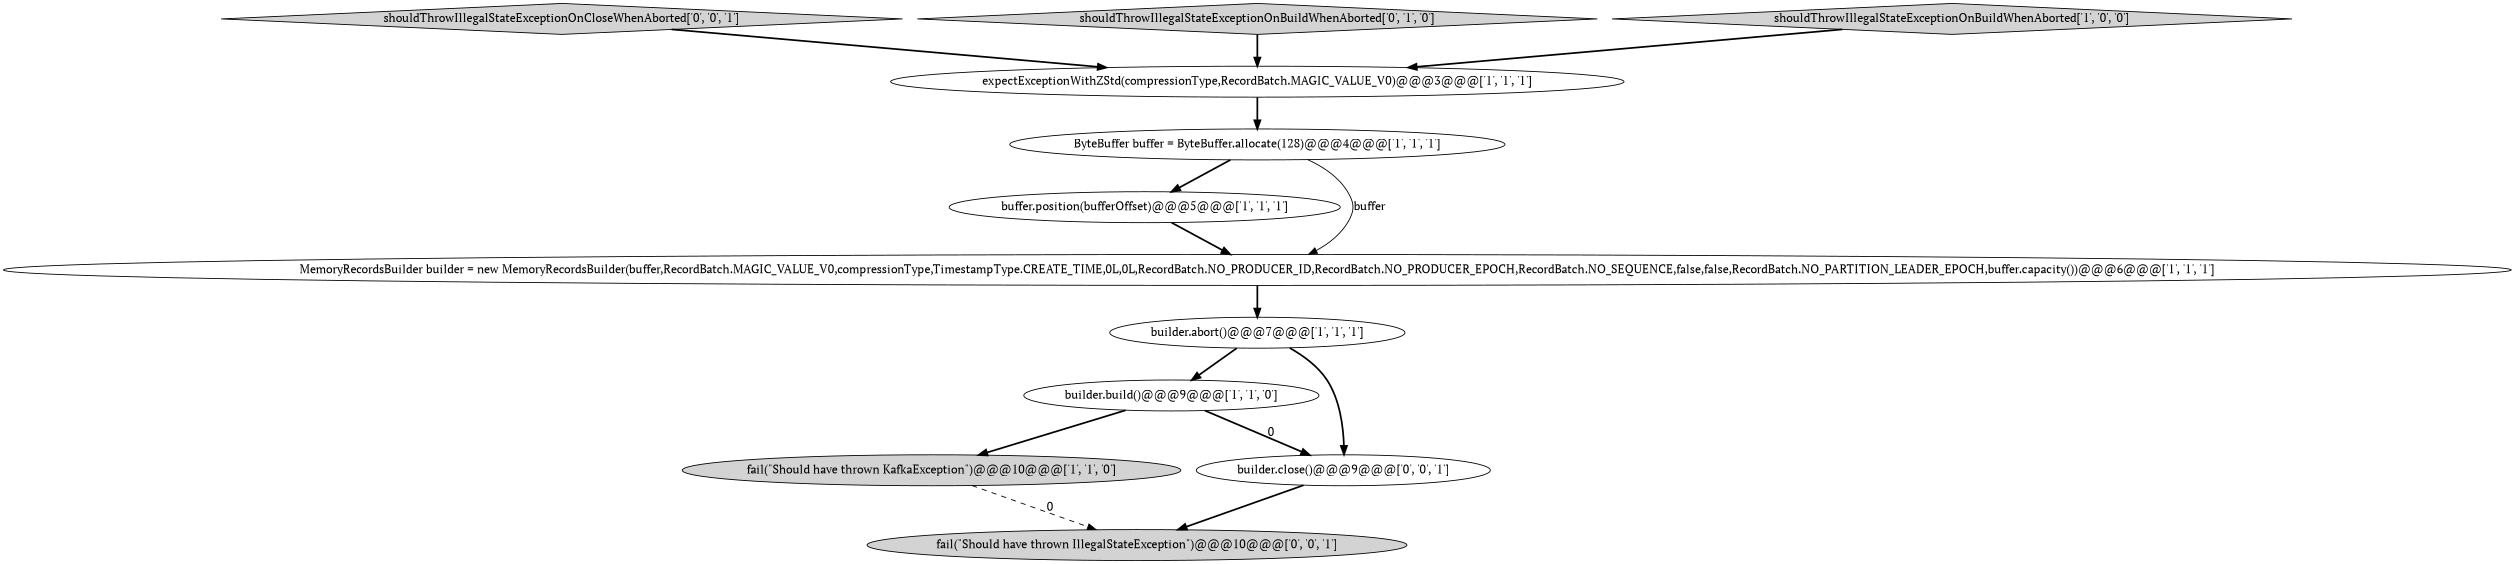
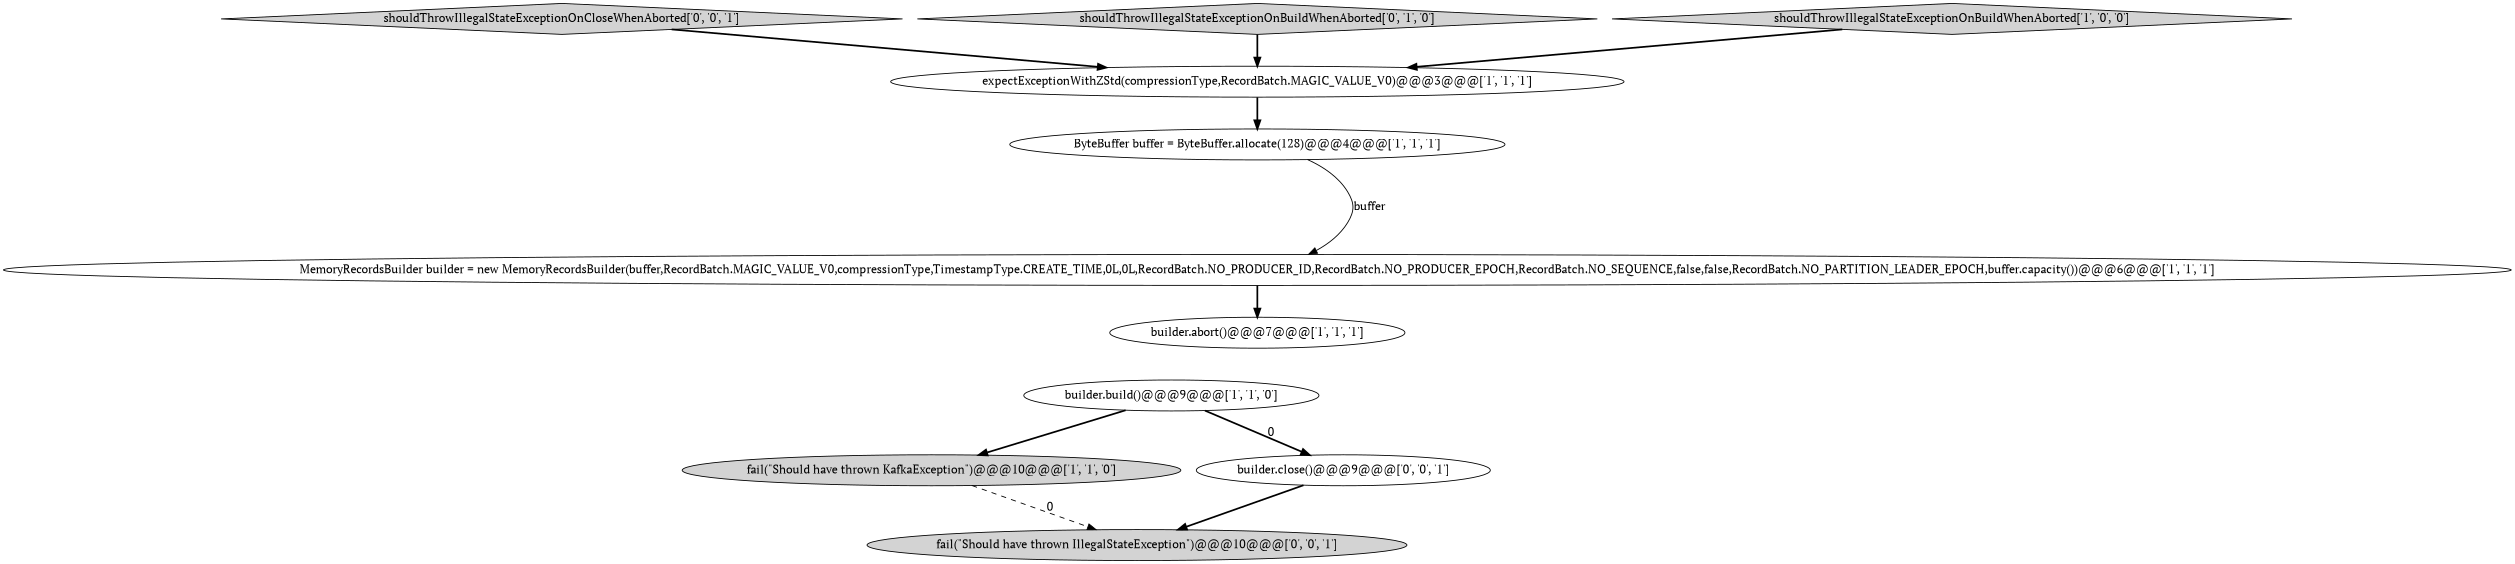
node "buffer.position(bufferOffset)@@@5@@@['1', '1', '1']": removed
edge "builder.abort()@@@7@@@['1', '1', '1']" -> "builder.build()@@@9@@@['1', '1', '0']": removed
edge "builder.abort()@@@7@@@['1', '1', '1']" -> "builder.close()@@@9@@@['0', '0', '1']": removed
